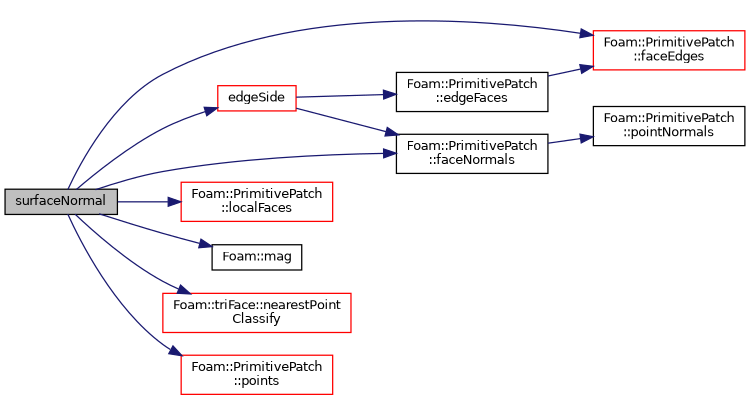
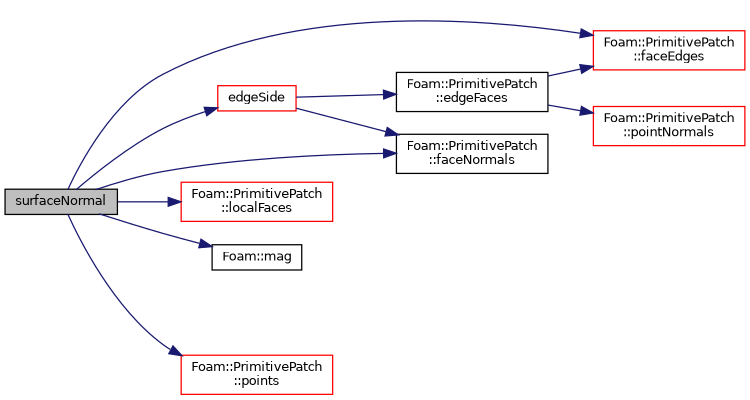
node "Foam::PrimitivePatch ::pointNormals": color black -> red
edge "Foam::PrimitivePatch ::faceNormals" -> "Foam::PrimitivePatch ::pointNormals": now "Foam::PrimitivePatch ::edgeFaces" -> "Foam::PrimitivePatch ::pointNormals"
node "Foam::triFace::nearestPoint Classify": removed
